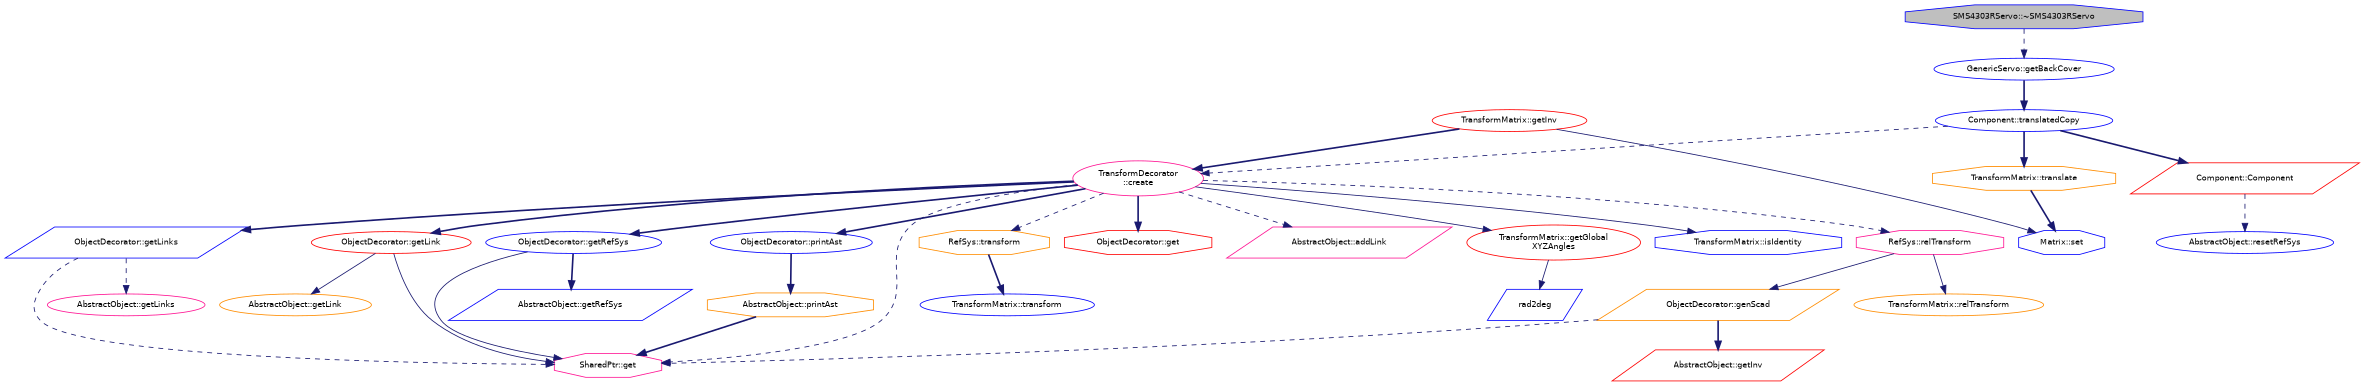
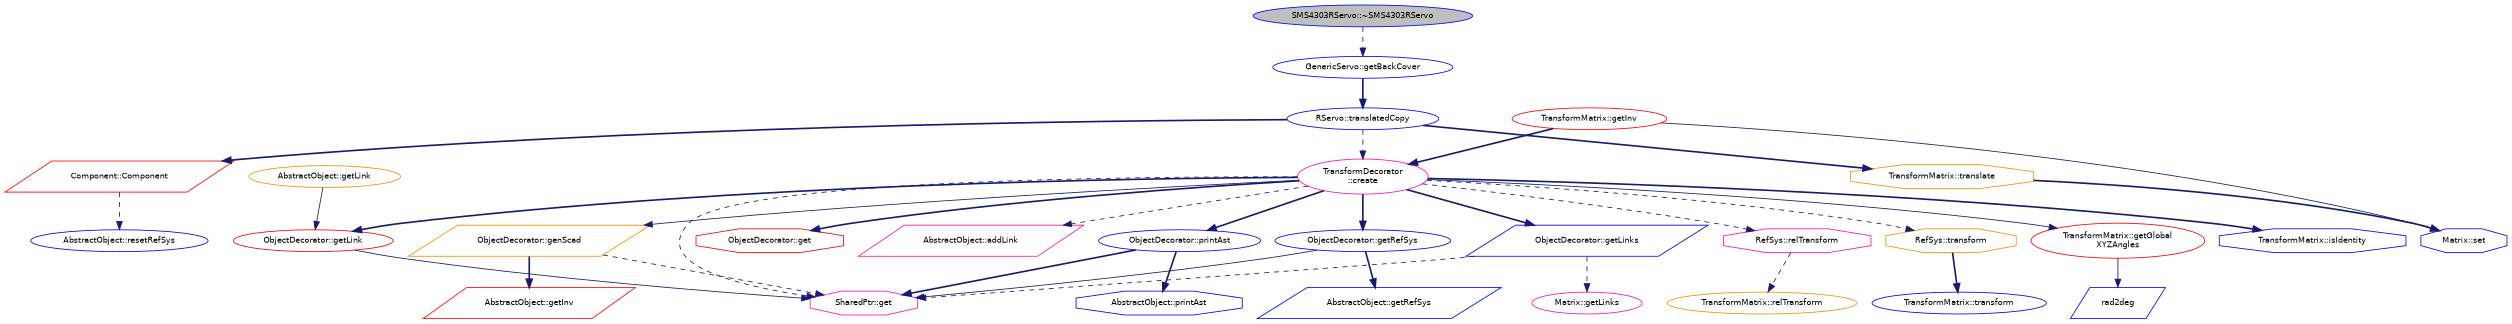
node "SMS4303RServo::~SMS4303RServo": shape octagon -> ellipse
node "Component::translatedCopy": label "Component::translatedCopy" -> "RServo::translatedCopy"
edge "TransformDecorator ::create" -> "TransformMatrix::isIdentity": style solid -> bold
edge "RefSys::relTransform" -> "ObjectDecorator::genScad": now "TransformDecorator ::create" -> "ObjectDecorator::genScad"
edge "RefSys::relTransform" -> "TransformMatrix::relTransform": style solid -> dashed
edge "ObjectDecorator::getLink" -> "AbstractObject::getLink": reversed
node "AbstractObject::getLinks": label "AbstractObject::getLinks" -> "Matrix::getLinks"
node "AbstractObject::printAst": color darkorange -> blue
edge "AbstractObject::printAst" -> "SharedPtr::get": now "ObjectDecorator::printAst" -> "SharedPtr::get"
